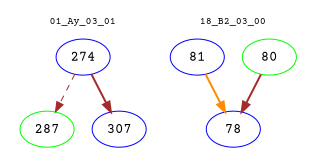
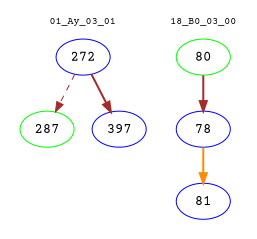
cluster "18_B2_03_00": label "18_B2_03_00" -> "18_B0_03_00"
node "274": label "274" -> "272"
edge "81" -> "78": reversed
node "307": label "307" -> "397"
